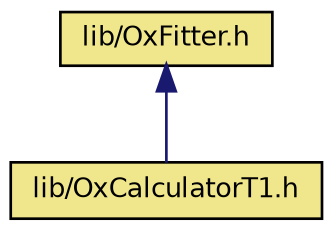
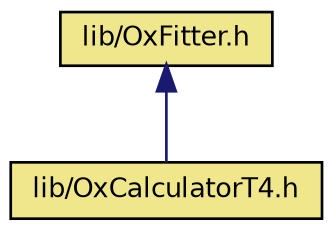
node "lib/OxCalculatorT1.h": label "lib/OxCalculatorT1.h" -> "lib/OxCalculatorT4.h"
